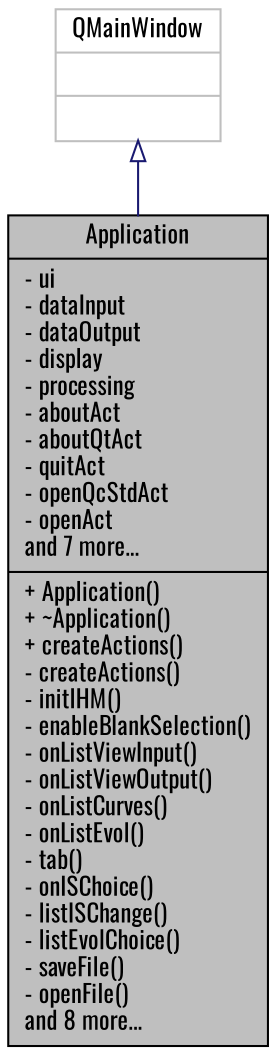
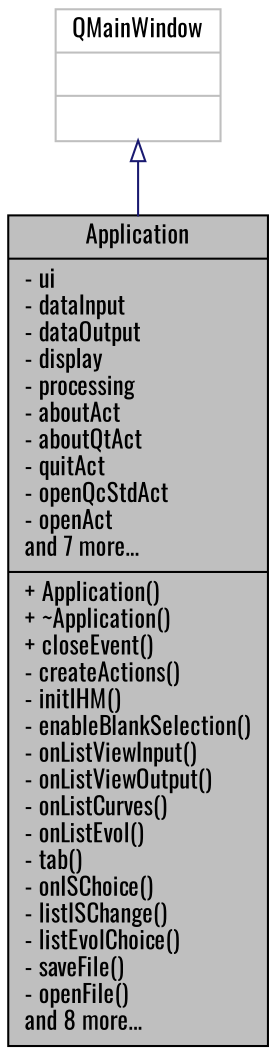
node "Application": text "+ createActions()" -> "+ closeEvent()"
